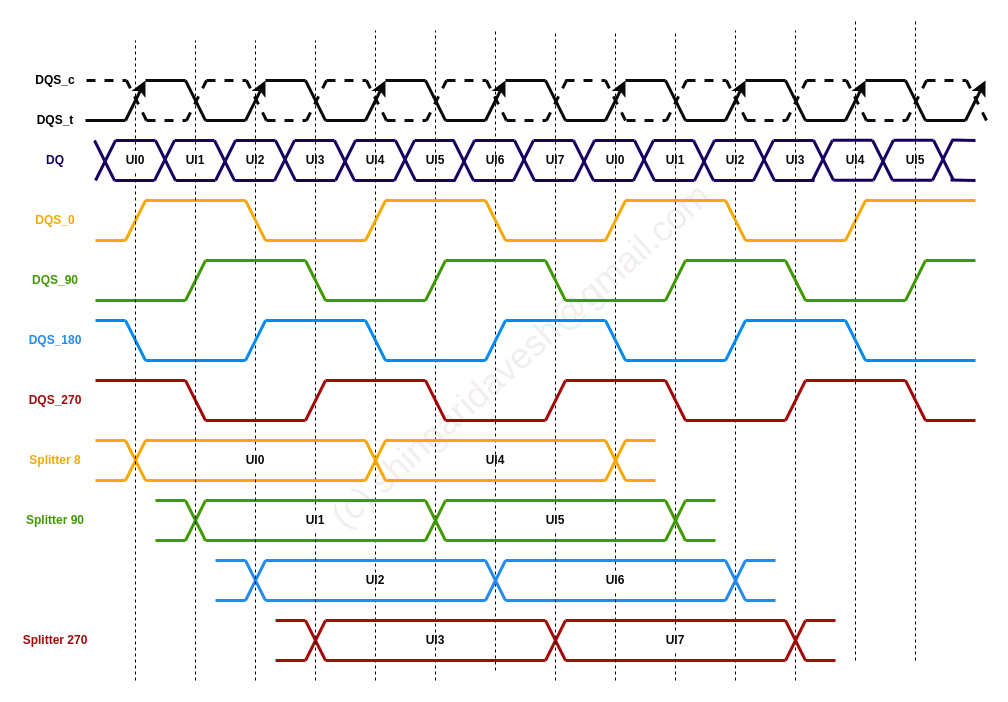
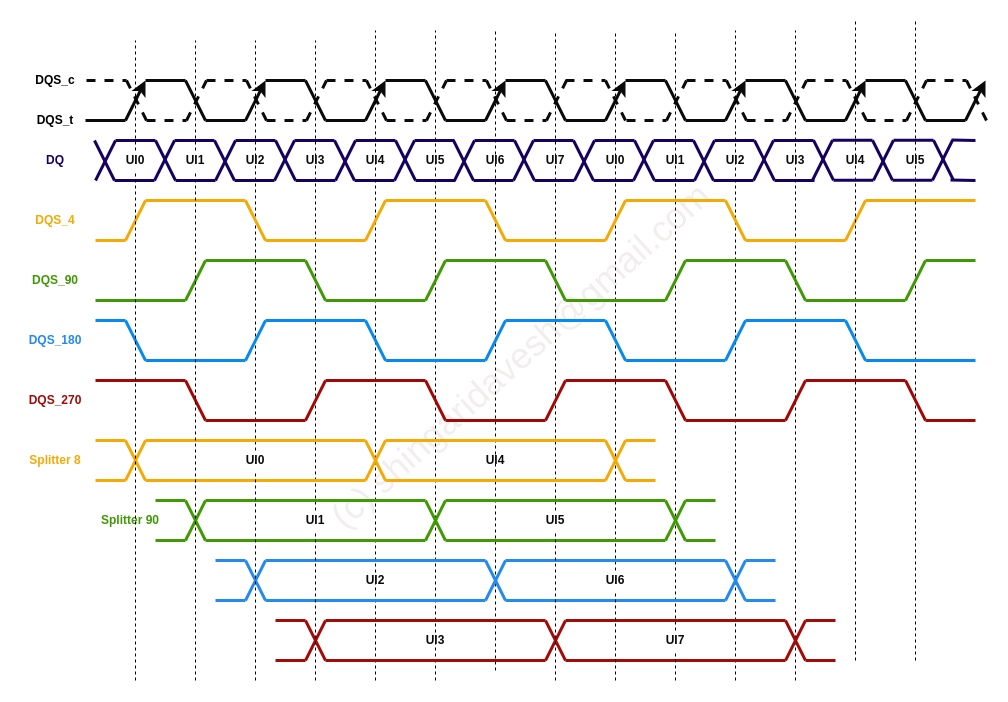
node "DQS_0": label "DQS_0" -> "DQS_4"
node "Splitter 90": moved (56, 521) -> (131, 521)
node "Splitter 270": removed
